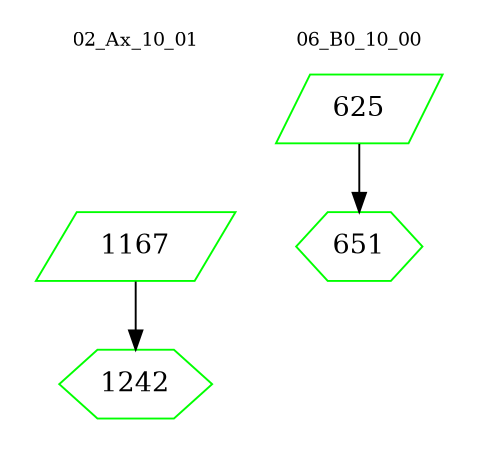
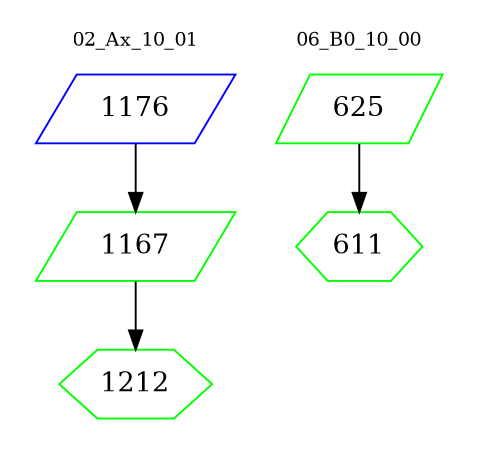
node "1176": added
node "651": label "651" -> "611"
node "1242": label "1242" -> "1212"
